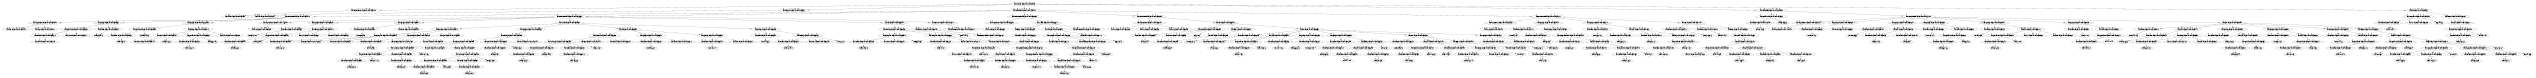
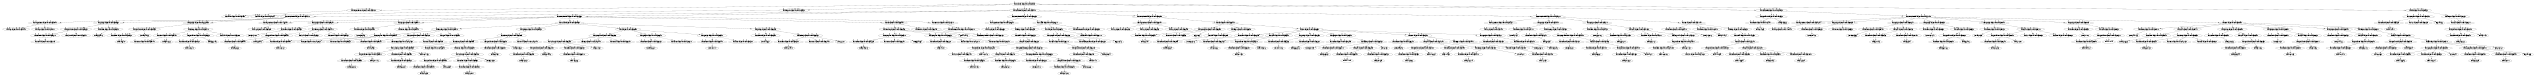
node "_ast.Str object at 0x102961150": label "_ast.Str object at 0x102961150" -> "_ast.Pow object at 0x102961150"
node "_ast.Num object at 0xa1d5f7e50": removed
